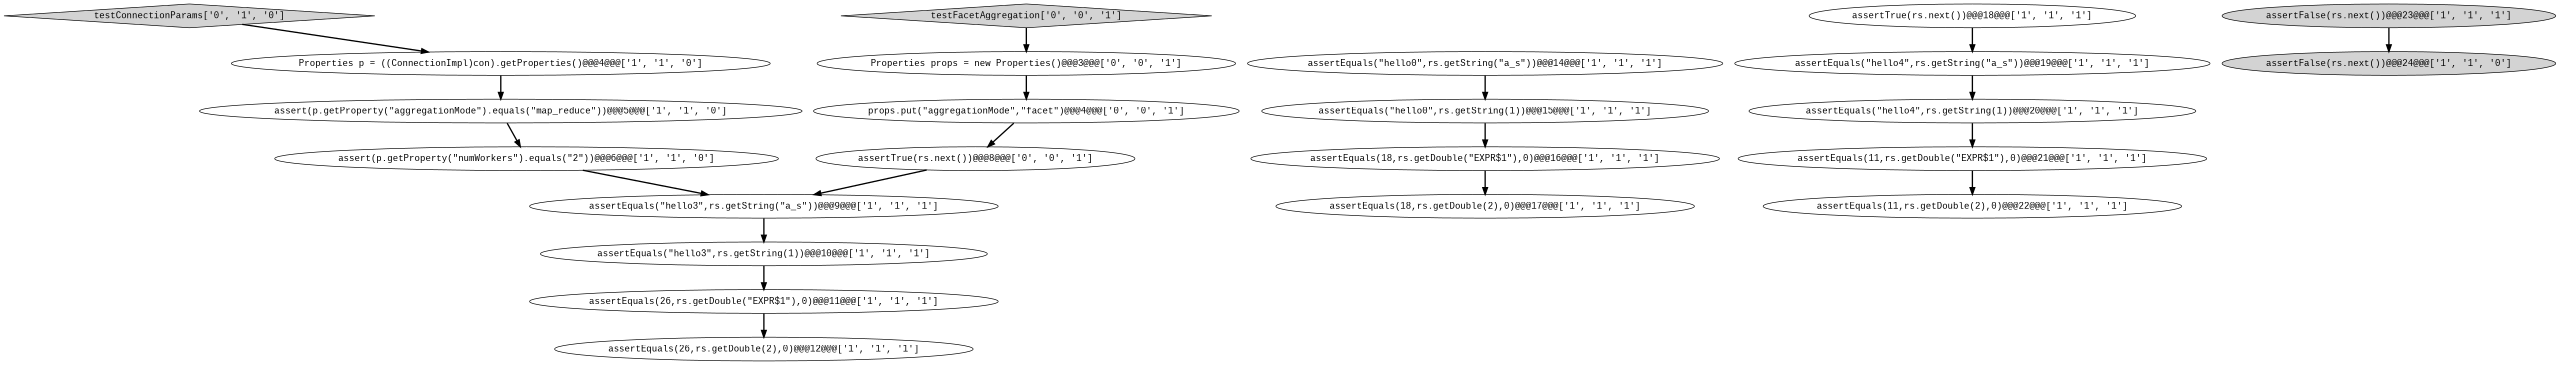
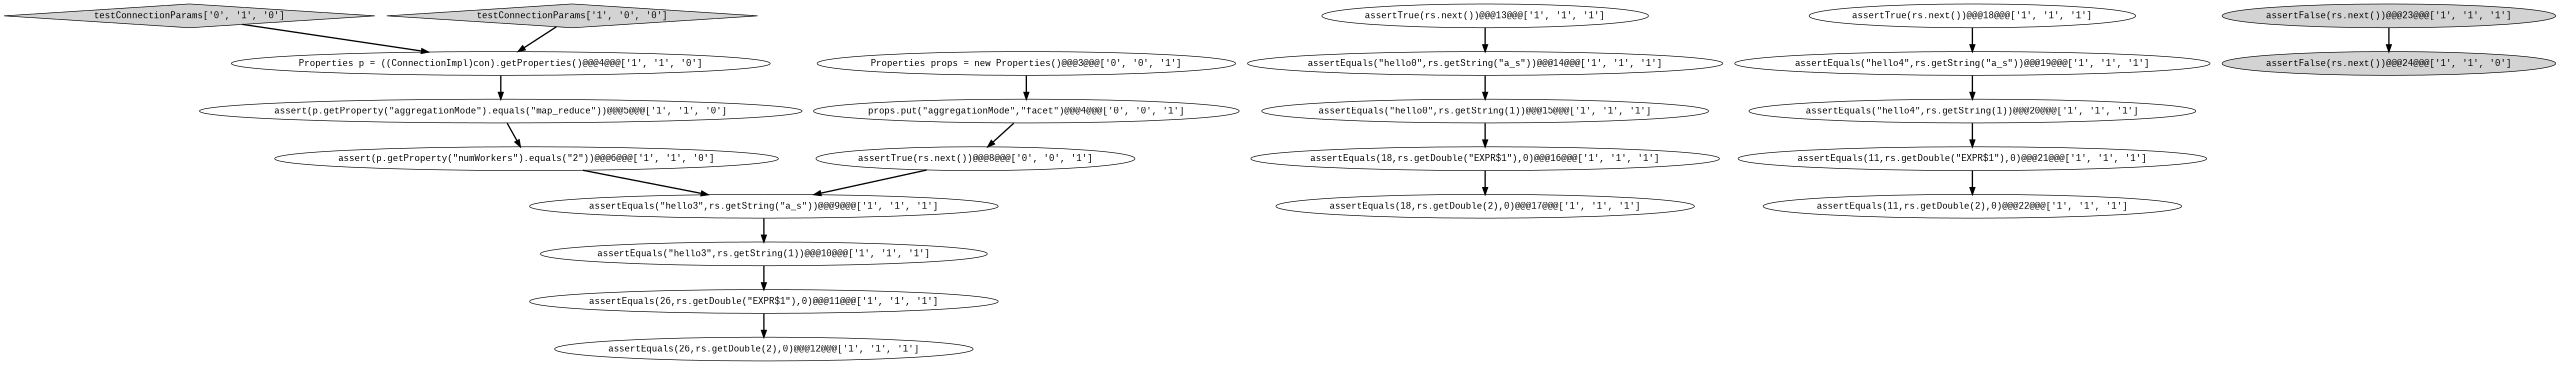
node "testConnectionParams['1', '0', '0']": added
node "testFacetAggregation['0', '0', '1']": removed
node "assertTrue(rs.next())@@@13@@@['1', '1', '1']": added
